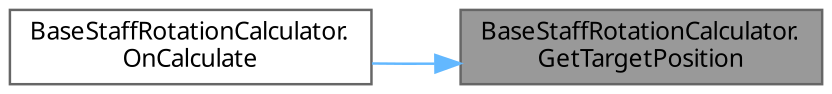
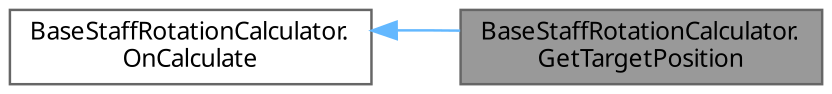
edge "BaseStaffRotationCalculator. OnCalculate" -> "BaseStaffRotationCalculator. GetTargetPosition": reversed
